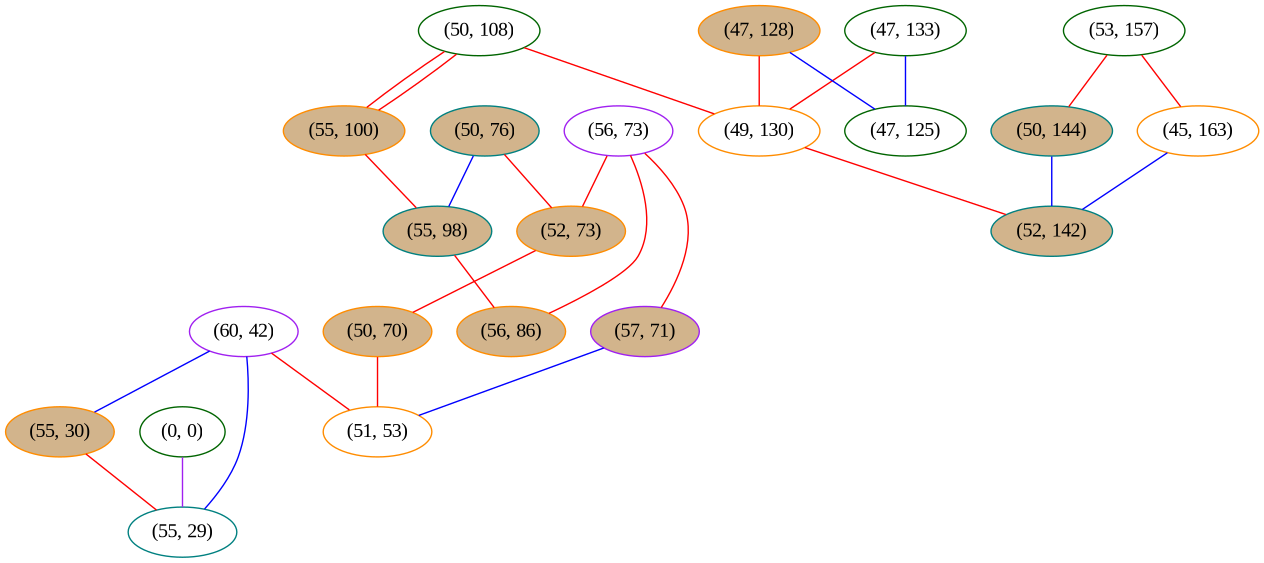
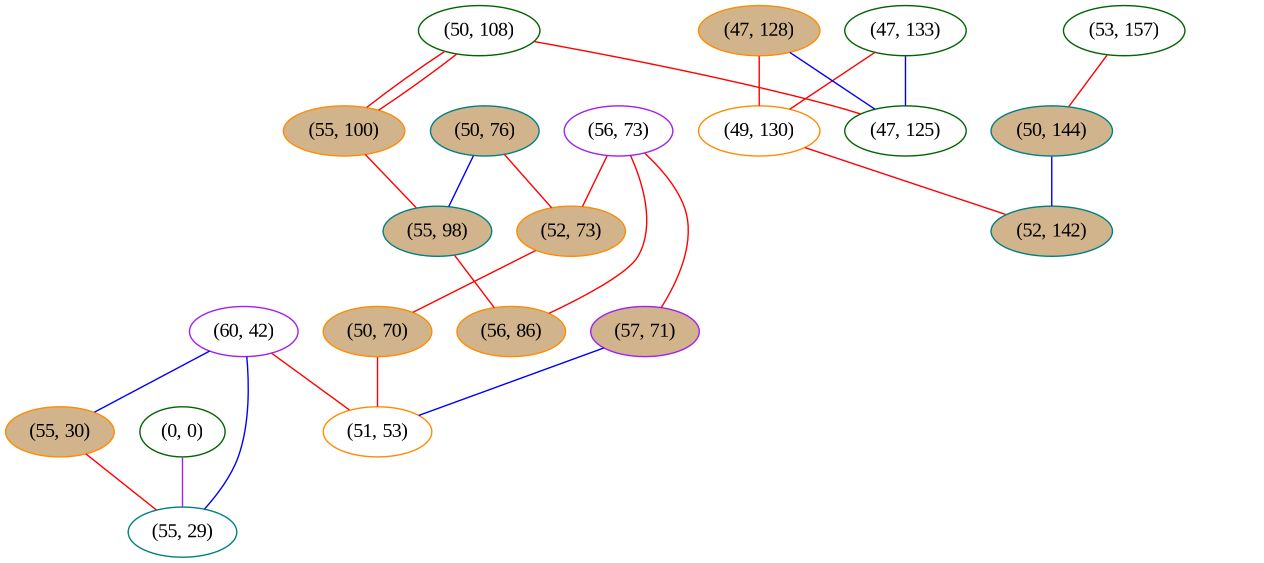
edge "(50, 108)" -- "(49, 130)": now "(50, 108)" -- "(47, 125)"
node "(45, 163)": removed
